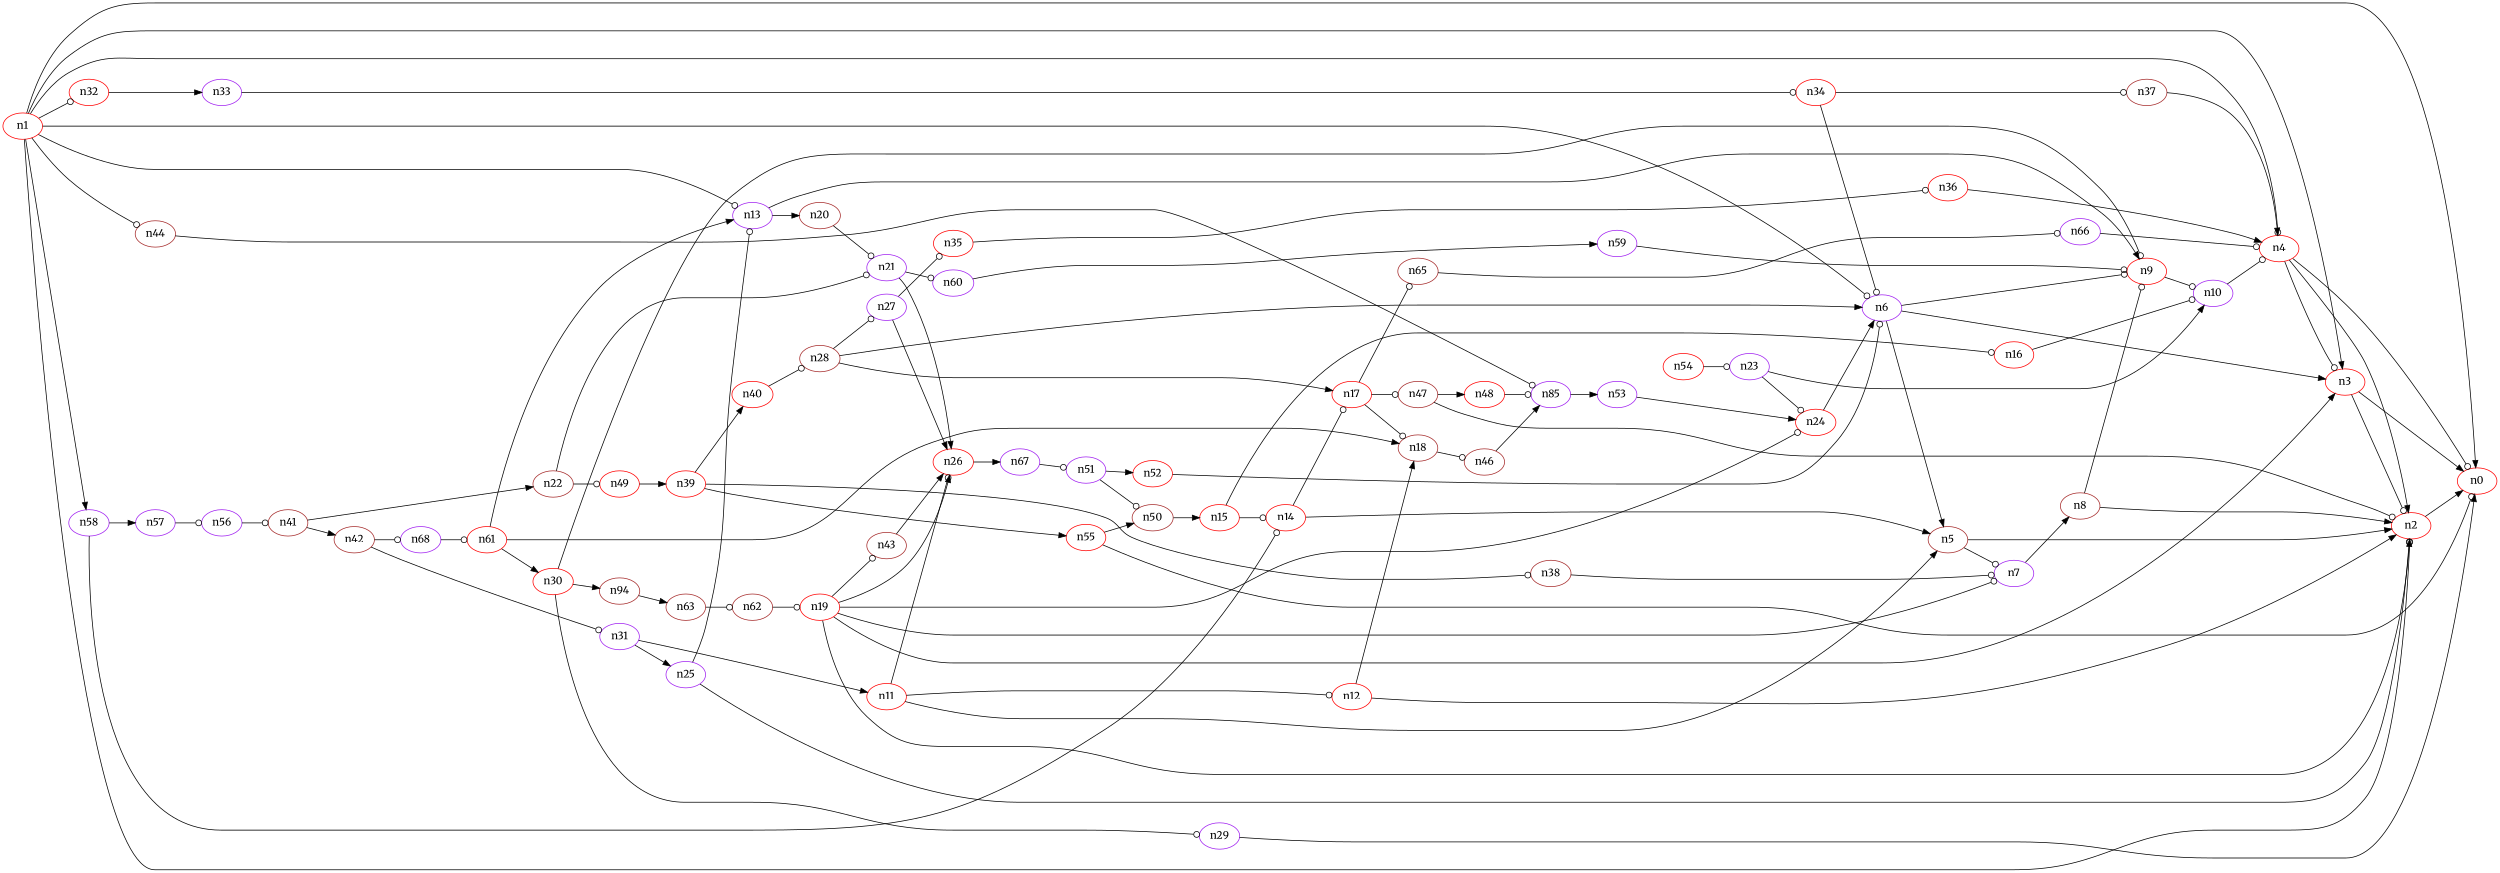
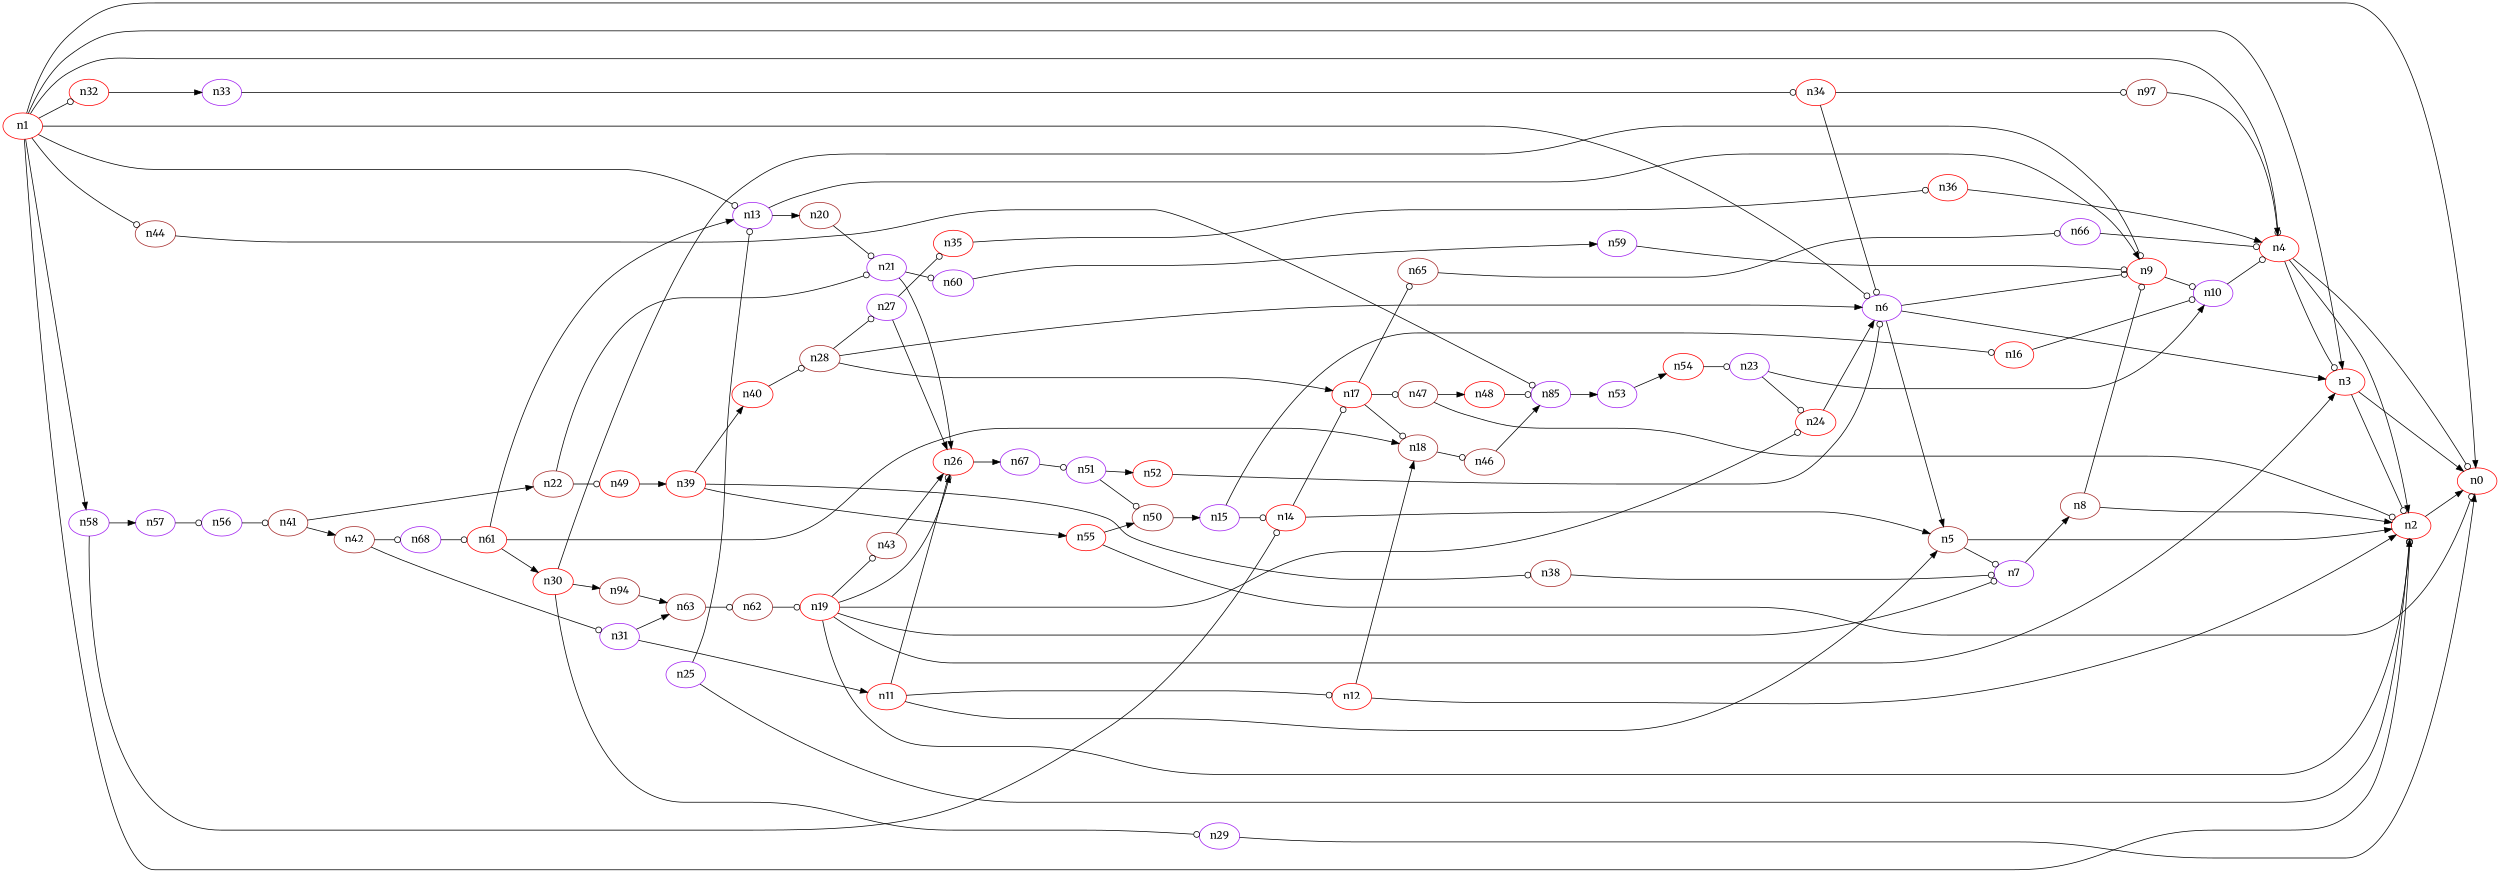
node "n37": label "n37" -> "n97"
edge "n53" -> "n24": now "n53" -> "n54"
node "n15": color red -> purple
edge "n31" -> "n25": now "n31" -> "n63"
